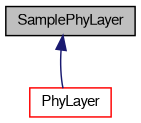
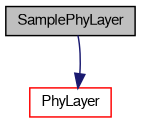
edge "PhyLayer" -> "SamplePhyLayer": reversed
